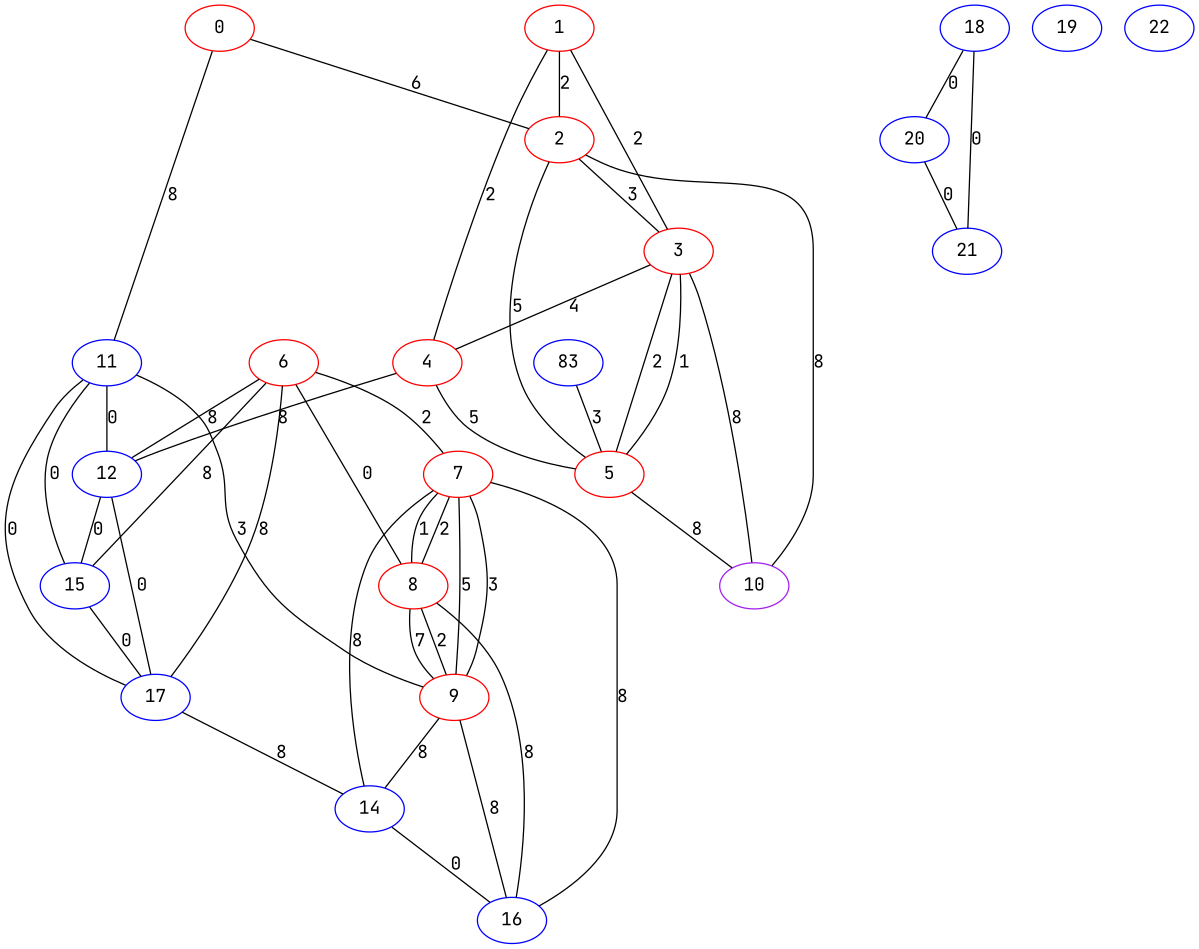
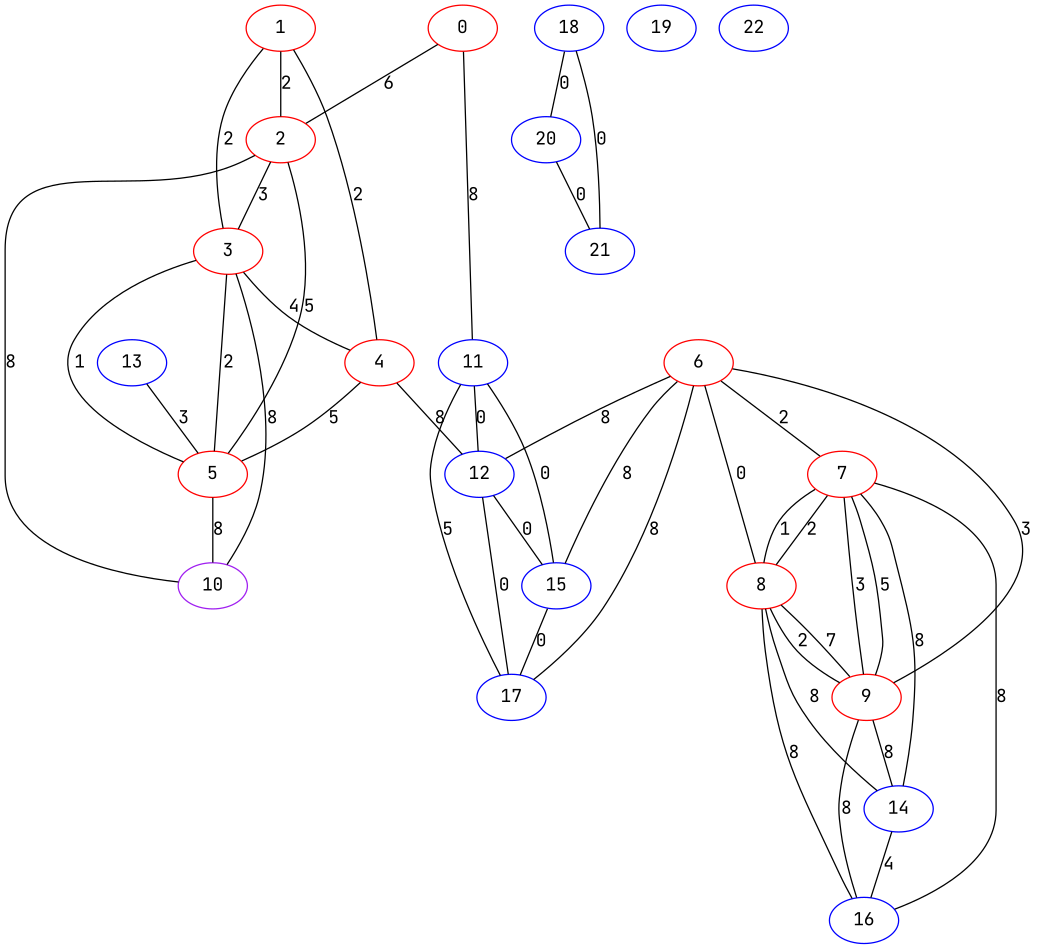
node "83": label "83" -> "13"
edge "11" -- "17": label "0" -> "5"
edge "11" -- "9": now "6" -- "9"
edge "17" -- "14": now "8" -- "14"
edge "14" -- "16": label "0" -> "4"
